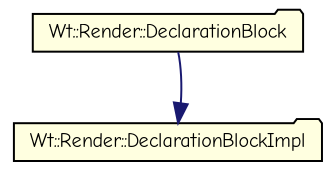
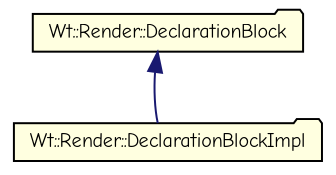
edge "Wt::Render::DeclarationBlock" -> "Wt::Render::DeclarationBlockImpl": reversed
